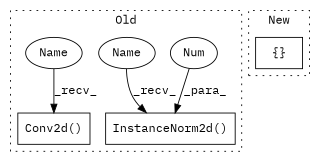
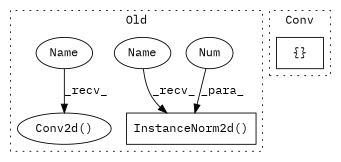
cluster "New": label "New" -> "Conv"
node "Conv2d()": shape box -> ellipse
